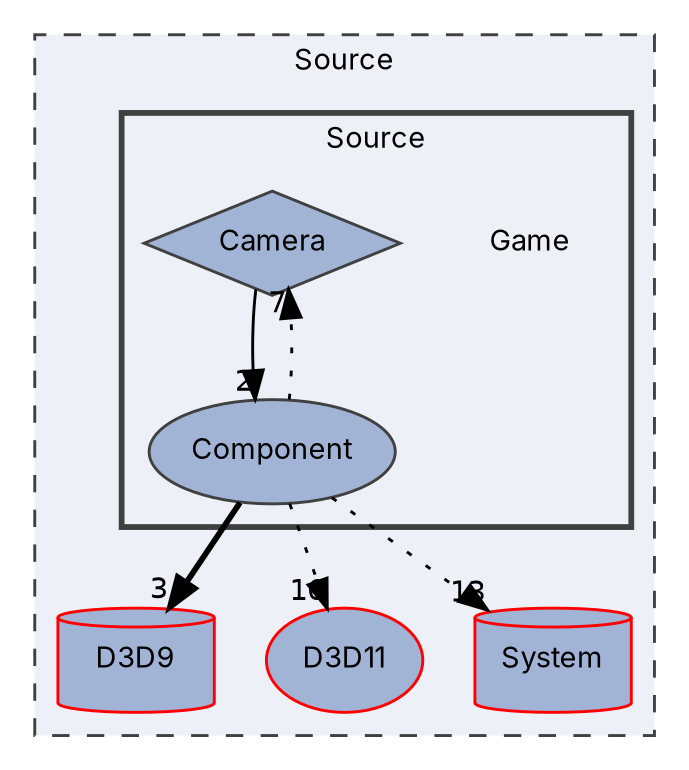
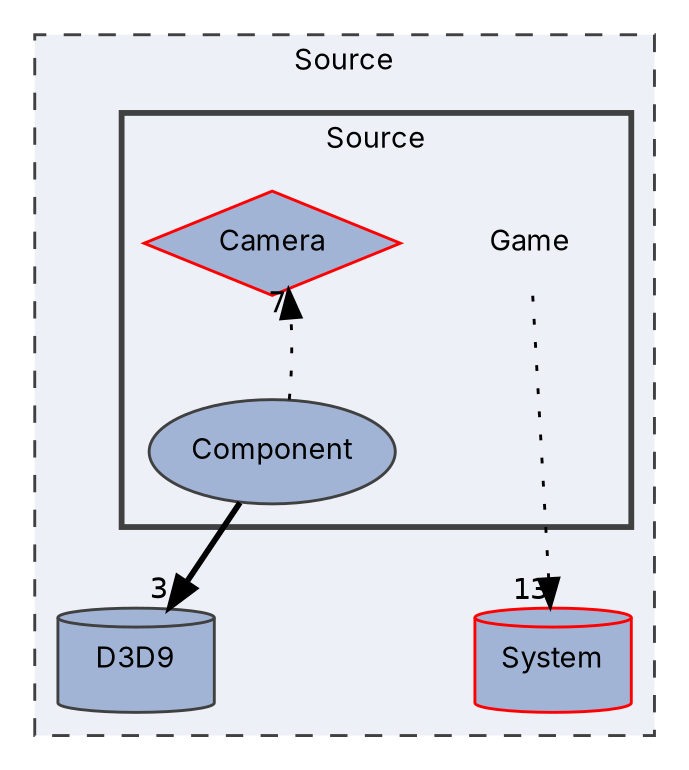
node "Camera": color grey25 -> red
edge "Camera" -> "Component": removed
edge "Component" -> "System": now "Game" -> "System"
node "D3D9": color red -> grey25
node "D3D11": removed
